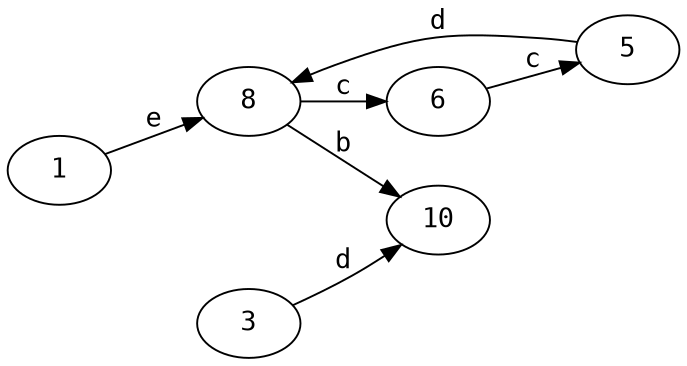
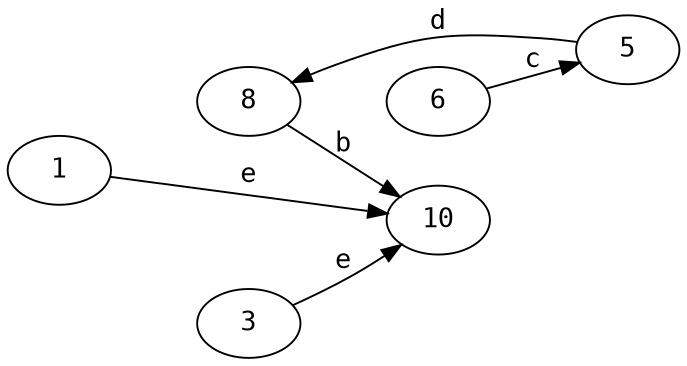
edge "8" -> "6": removed, label "c"
edge "1" -> "8": now "1" -> "10"
edge "3" -> "10": label "d" -> "e"
